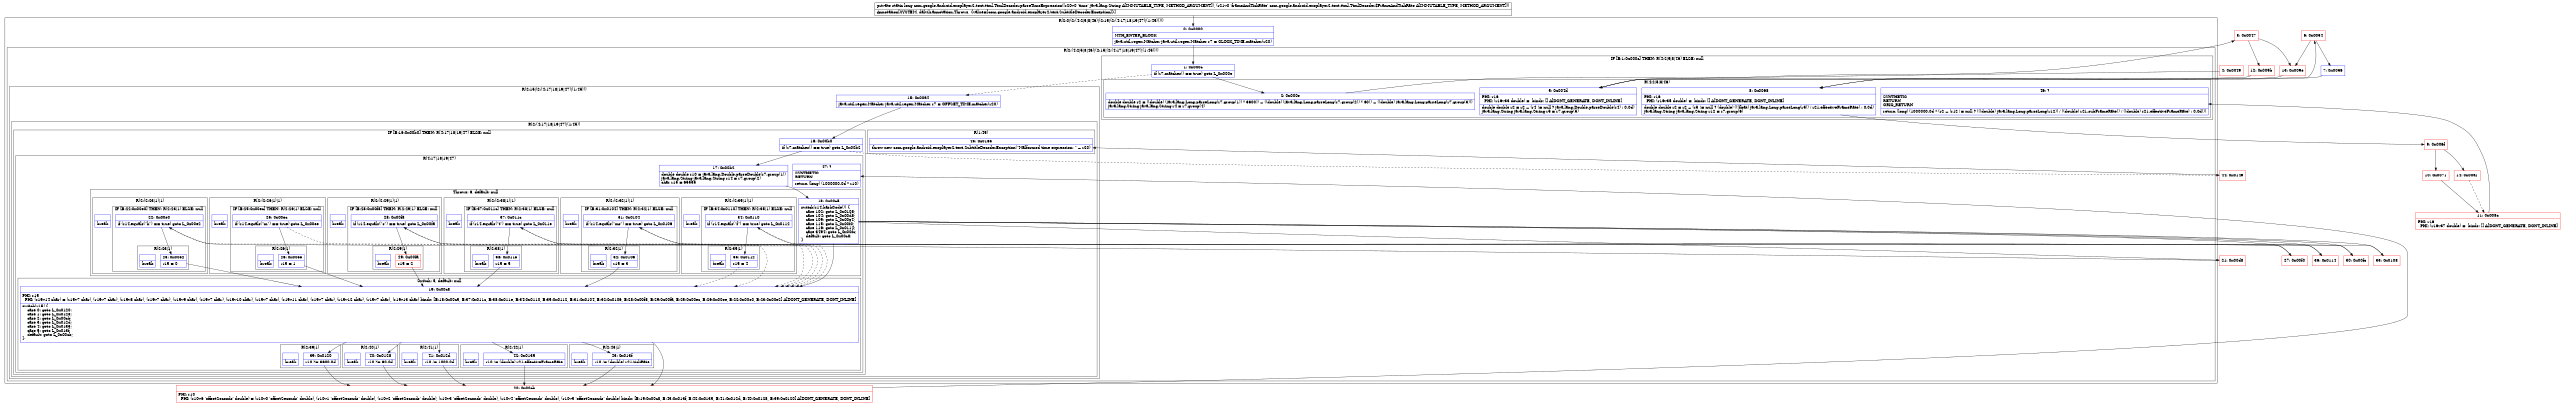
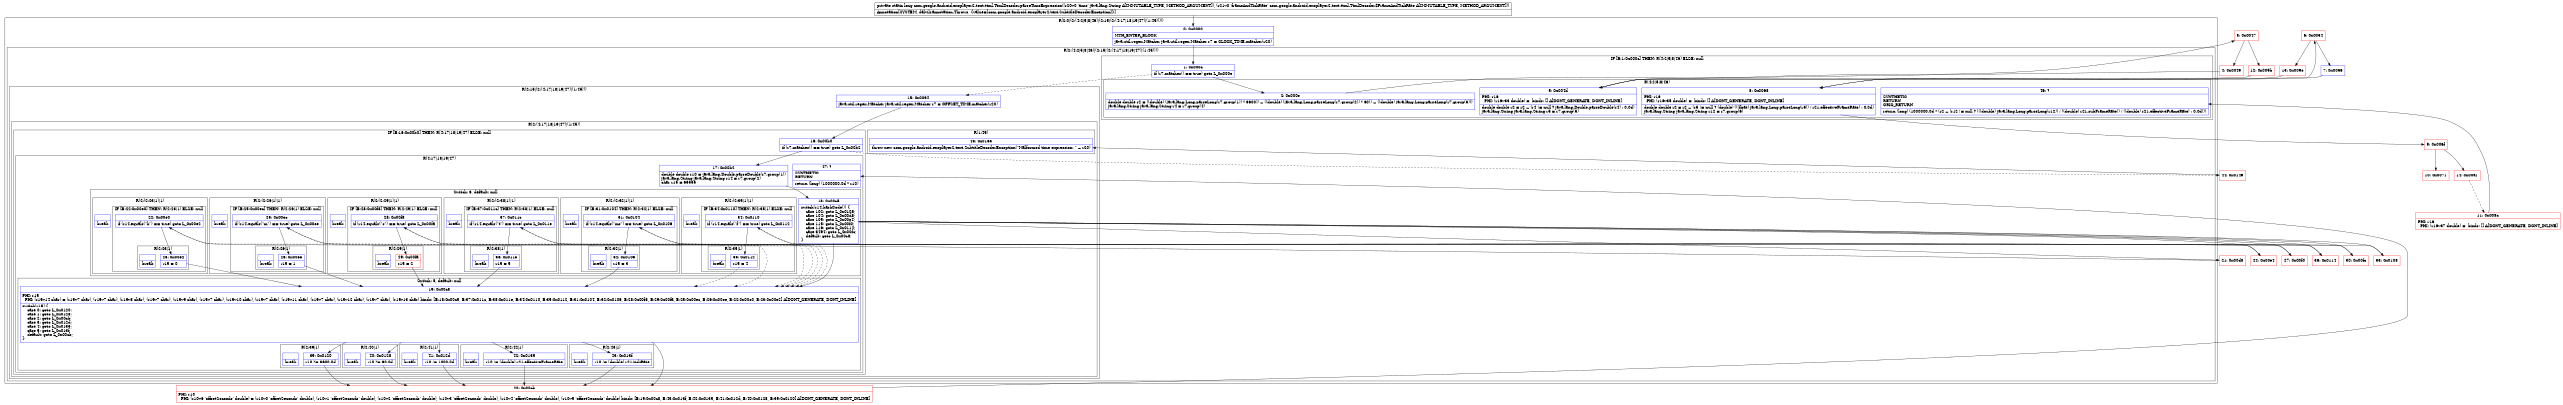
edge "3: 0x0047" -> "13: 0x009e": now "3: 0x0047" -> "4: 0x0049"
cluster "Throws: 6, default: null": label "Throws: 6, default: null" -> "Switch: 6, default: null"
edge "10: 0x0071" -> "11: 0x008c": removed
node "24: 0x00e4": added
